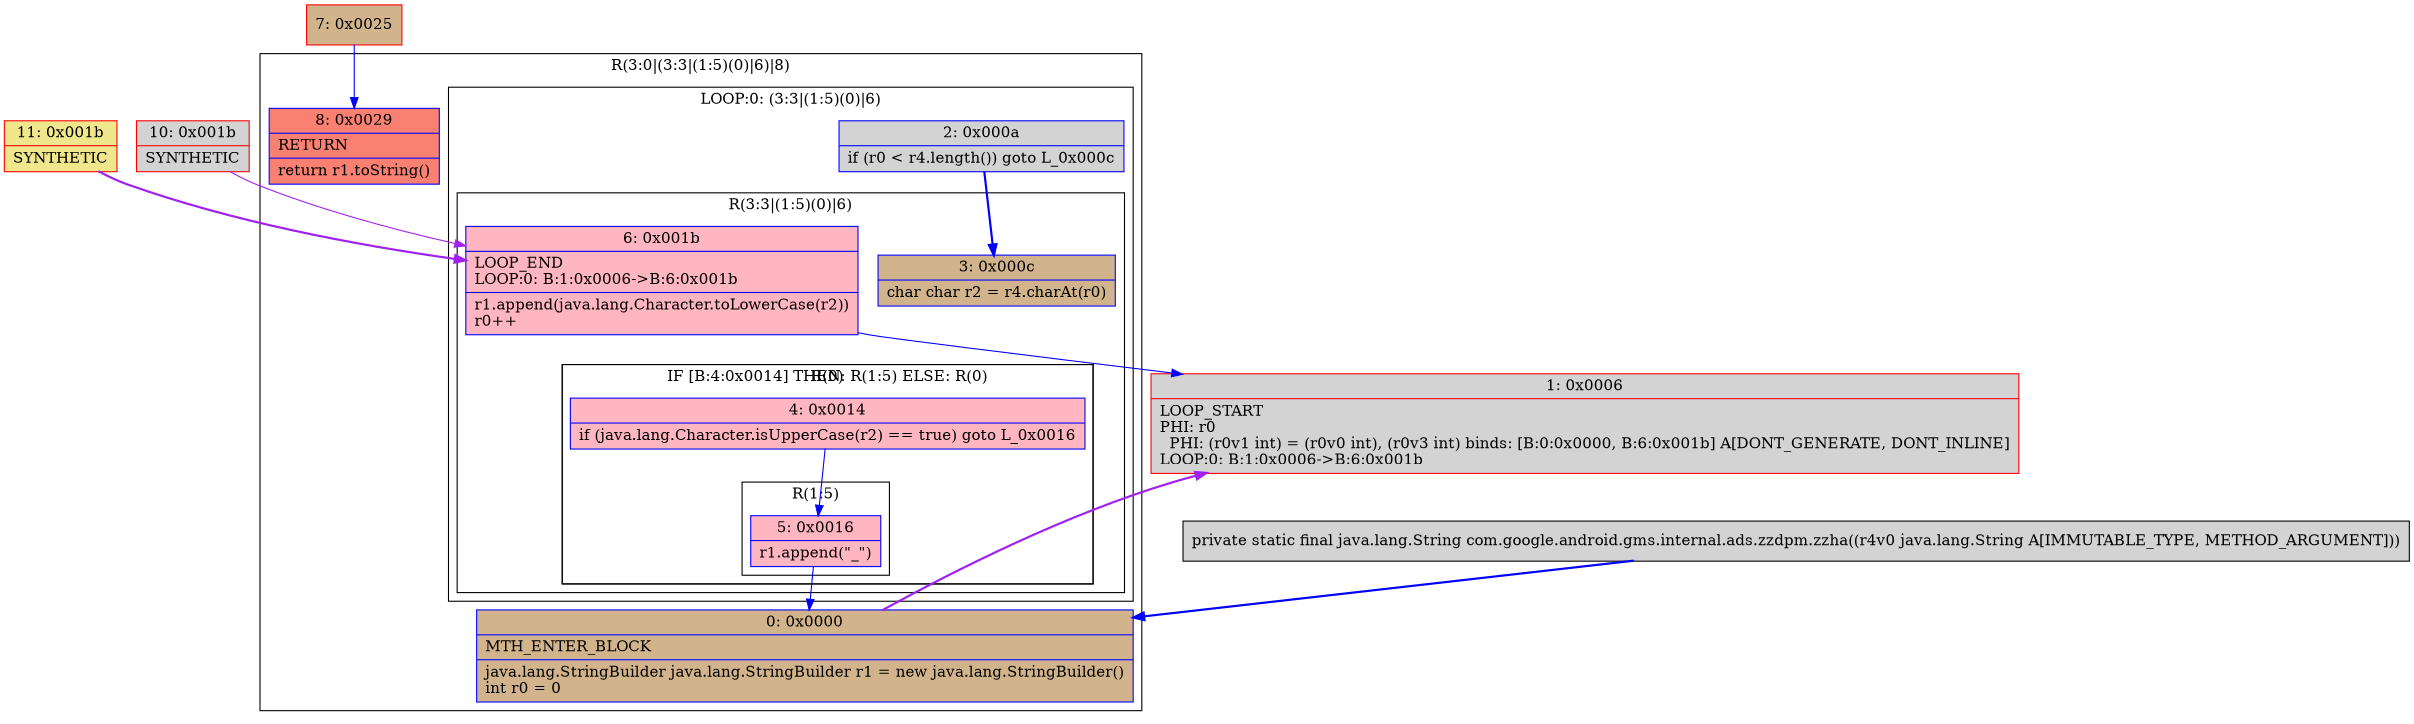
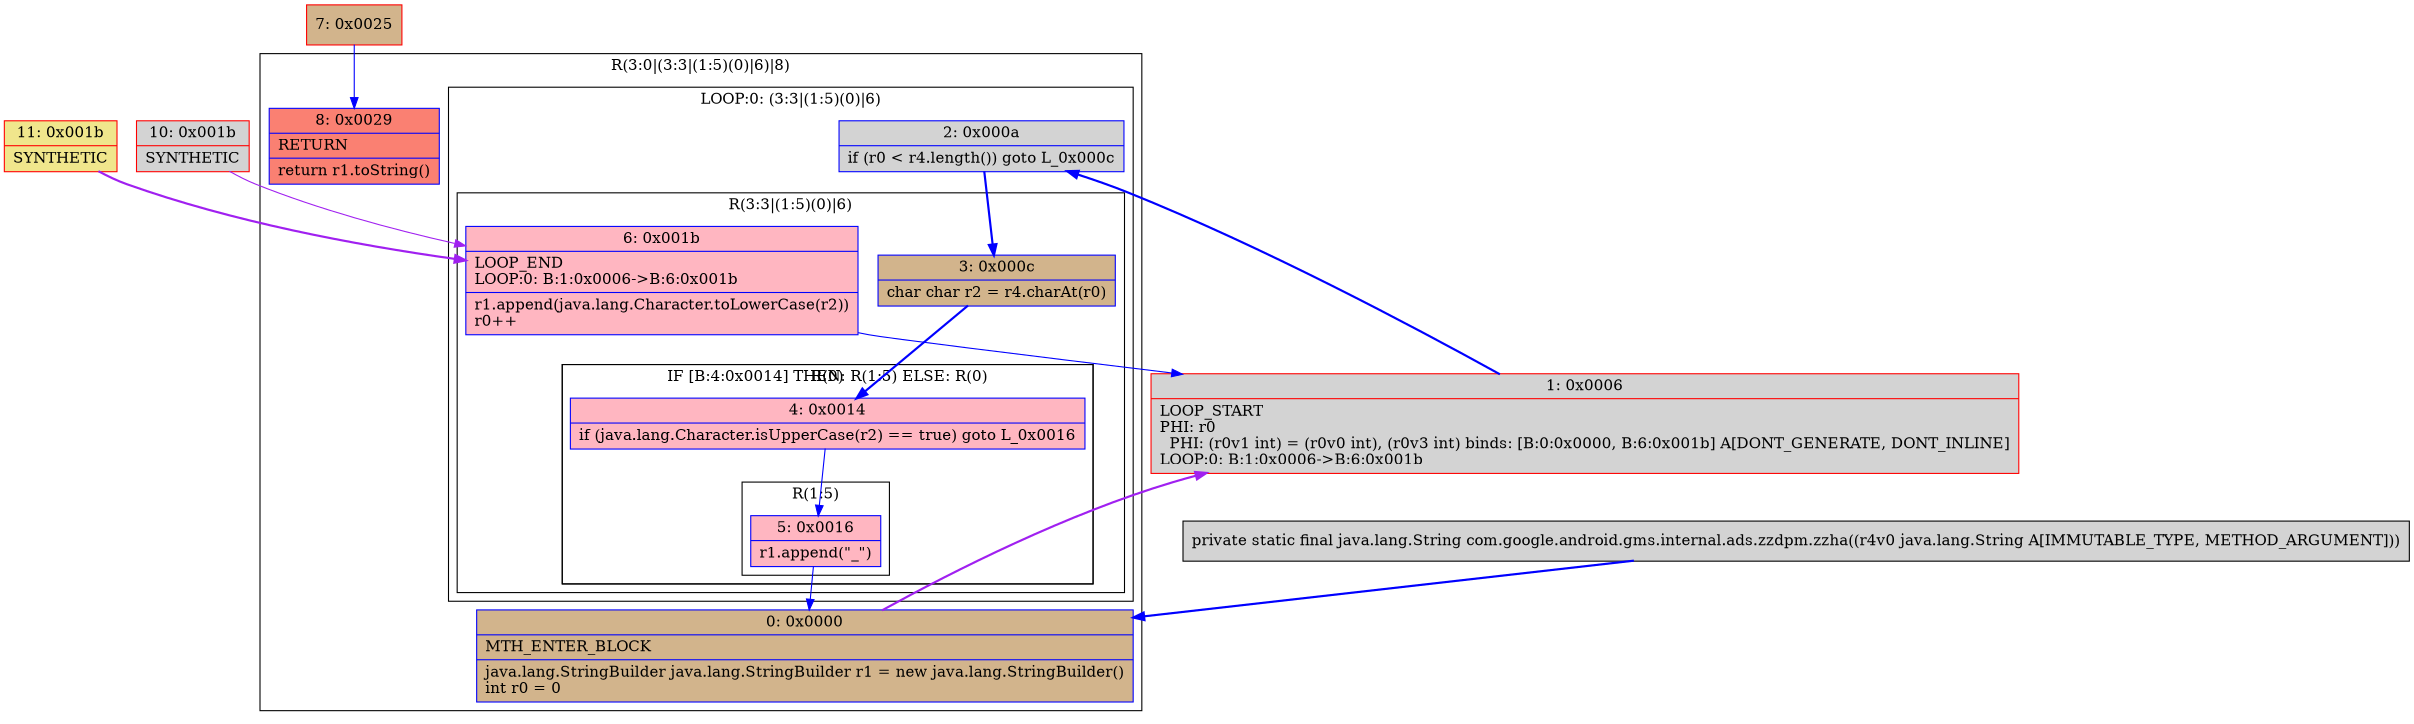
edge "1: 0x0006" -> "2: 0x000a": added
edge "3: 0x000c" -> "4: 0x0014": added
